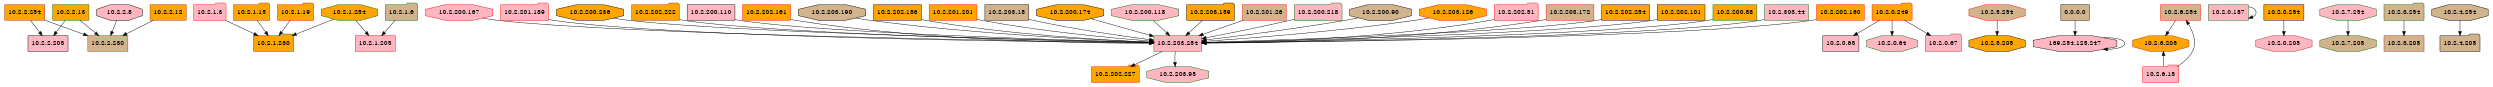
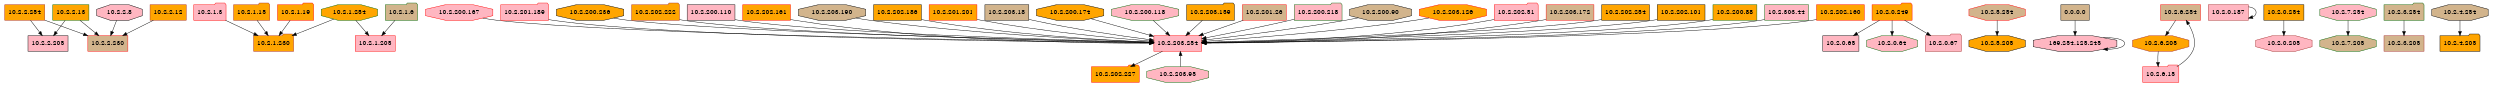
node "10.2.0.187": color darkgreen -> brown
node "10.2.1.230": color darkgreen -> brown
node "169.254.125.247": label "169.254.125.247" -> "169.254.125.245"
node "10.2.4.205": fillcolor tan -> orange
edge "10.2.203.254" -> "10.2.203.95": reversed
edge "10.2.6.15" -> "10.2.6.205": reversed
